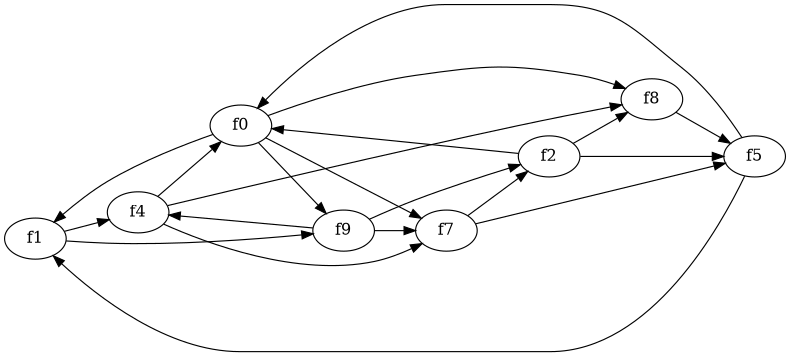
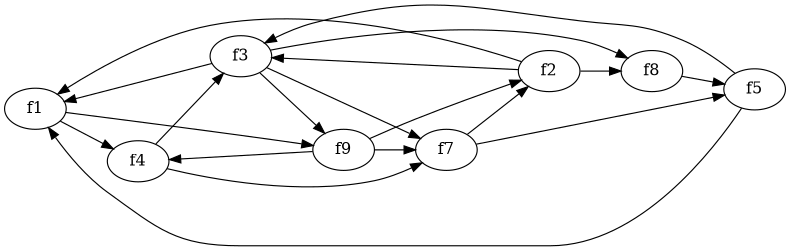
node "f0": label "f0" -> "f3"
edge "f4" -> "f8": removed
edge "f2" -> "f5": now "f2" -> "f1"
